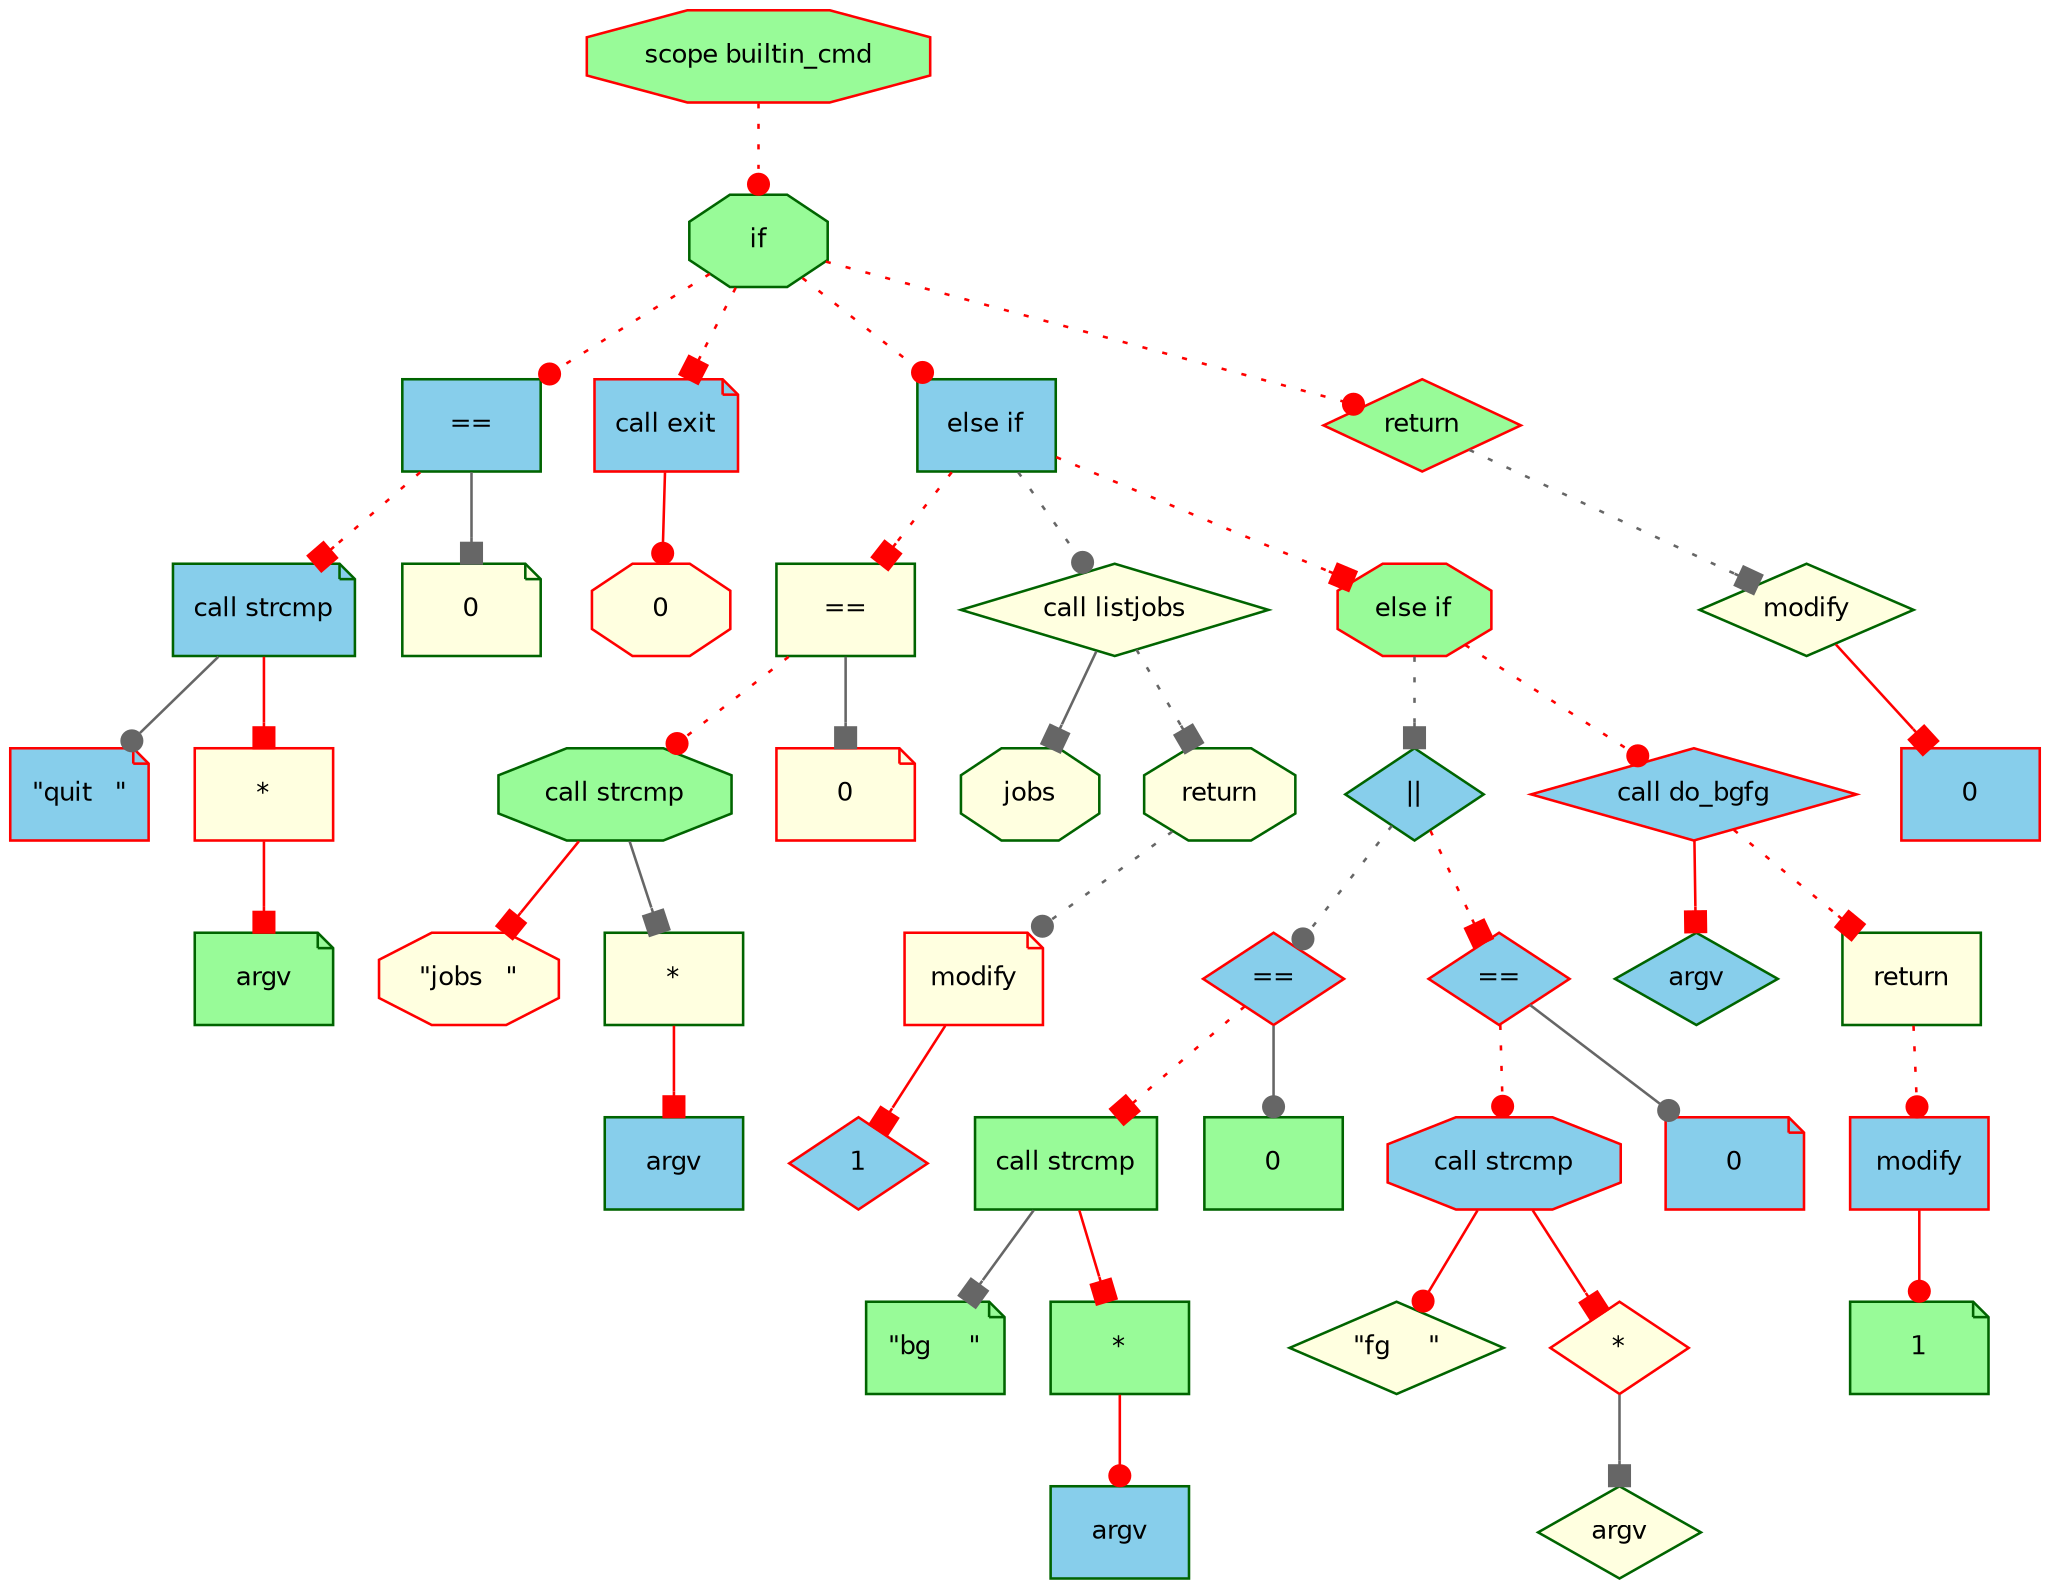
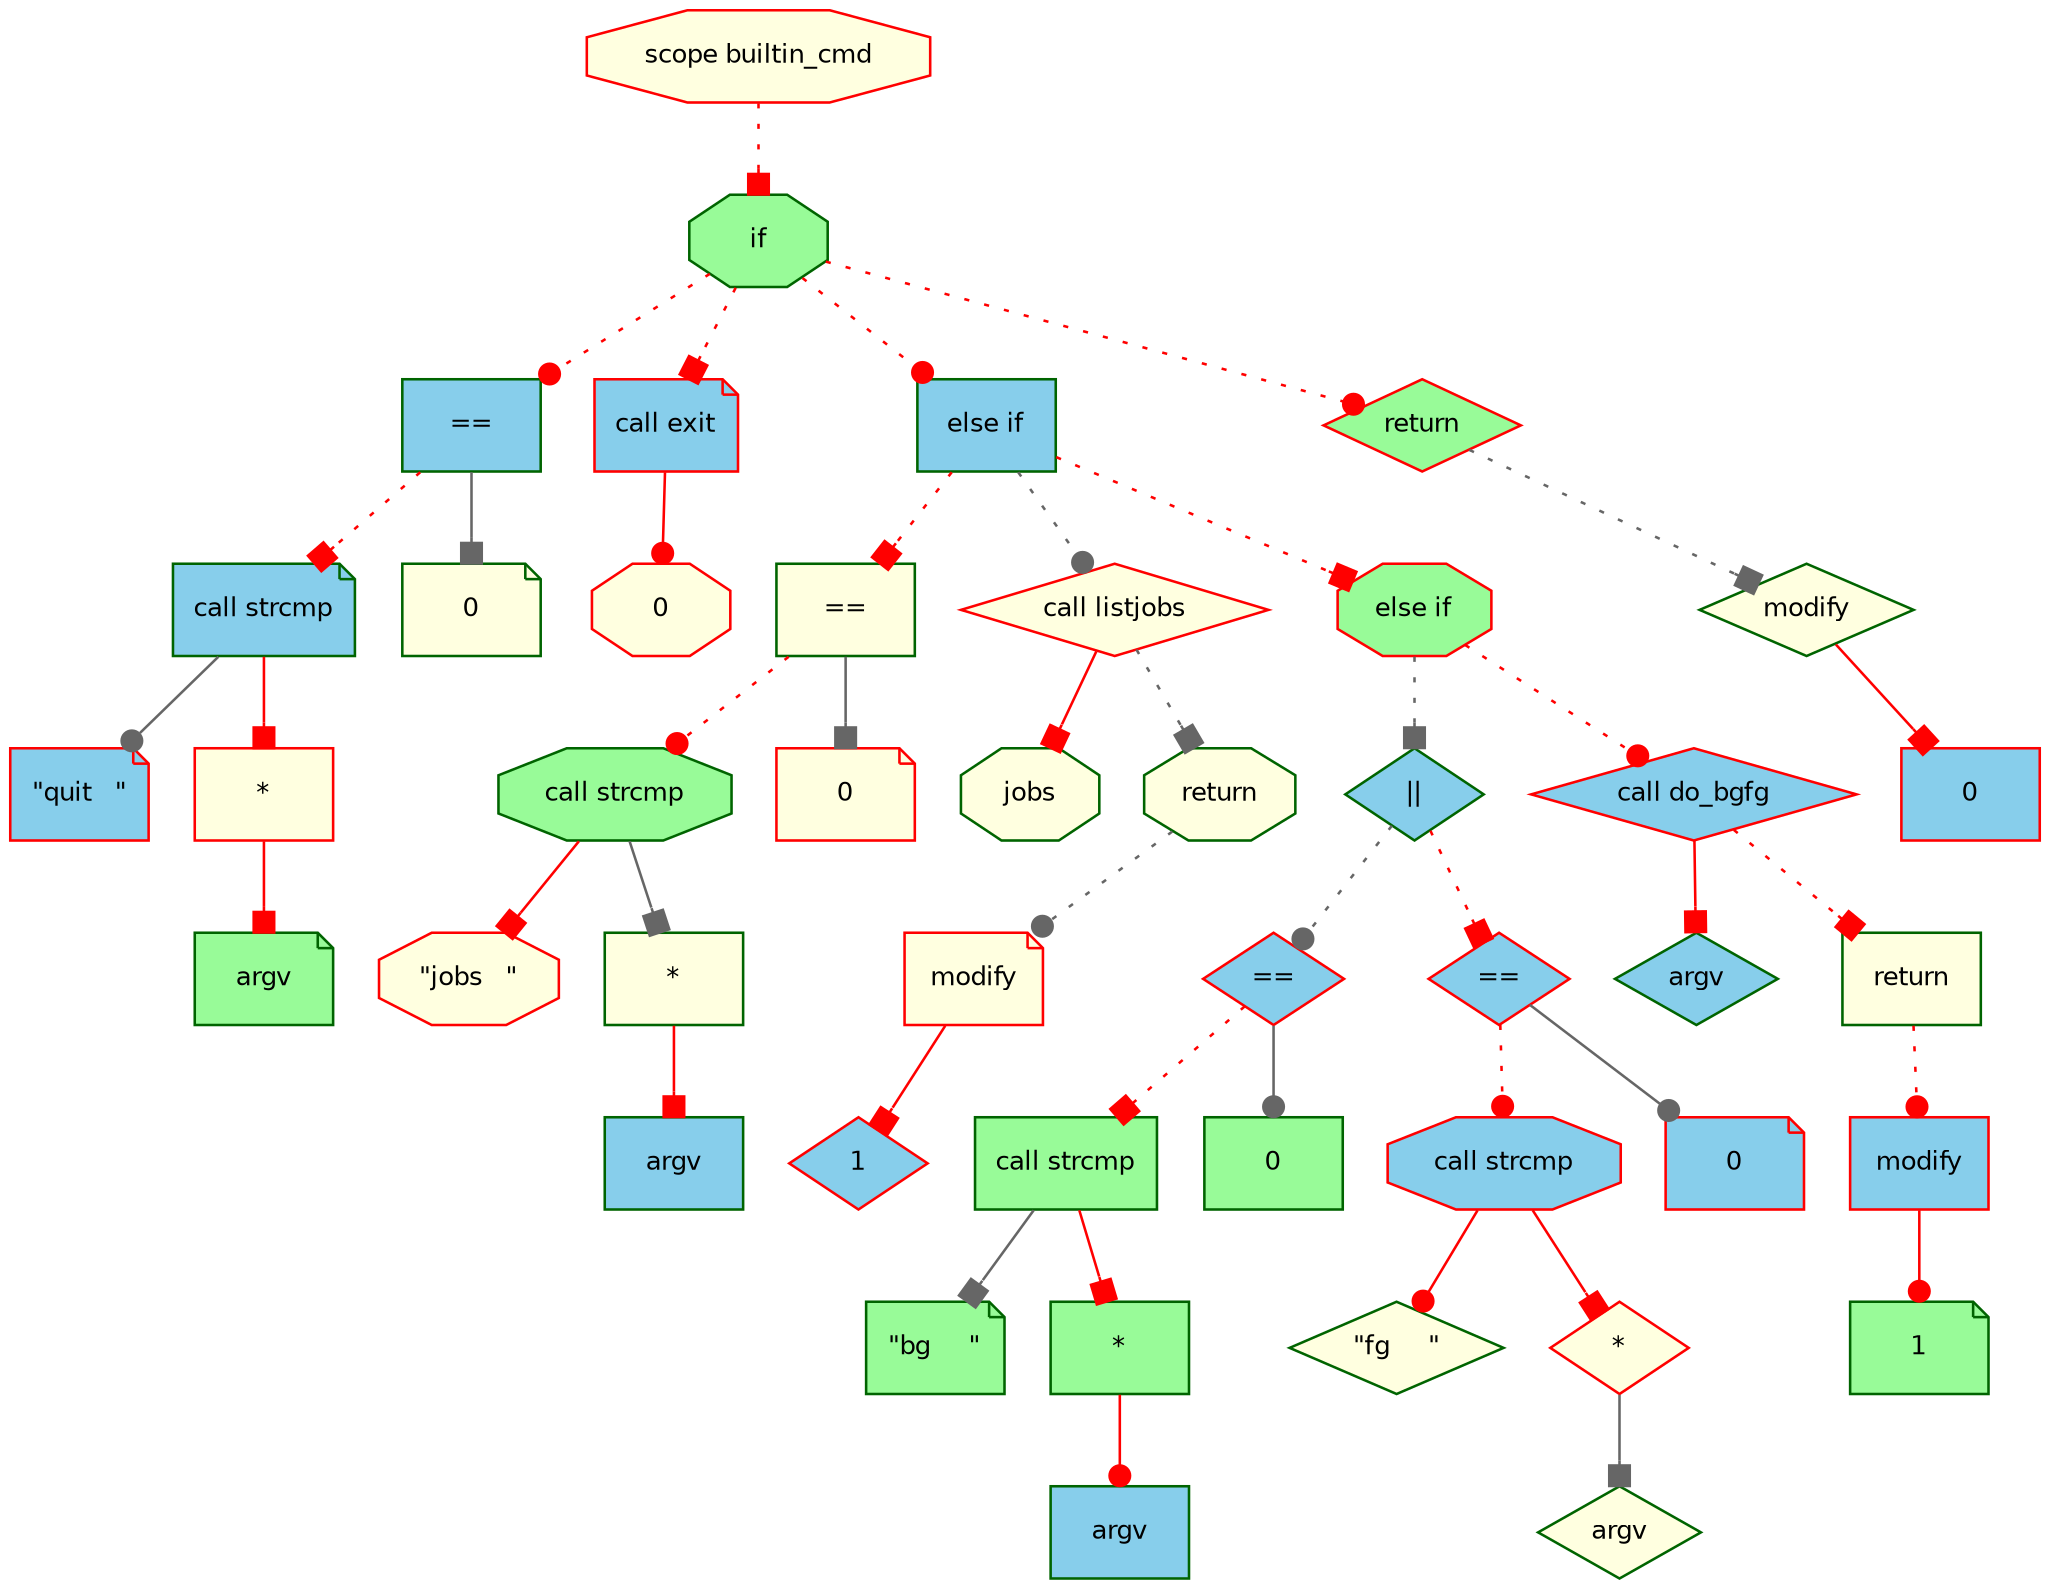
node "scope builtin_cmd": fillcolor palegreen -> lightyellow
edge "scope builtin_cmd" -> "if": arrowhead dot -> box
node "call listjobs": color darkgreen -> red
edge "call listjobs" -> "jobs": color gray40 -> red
